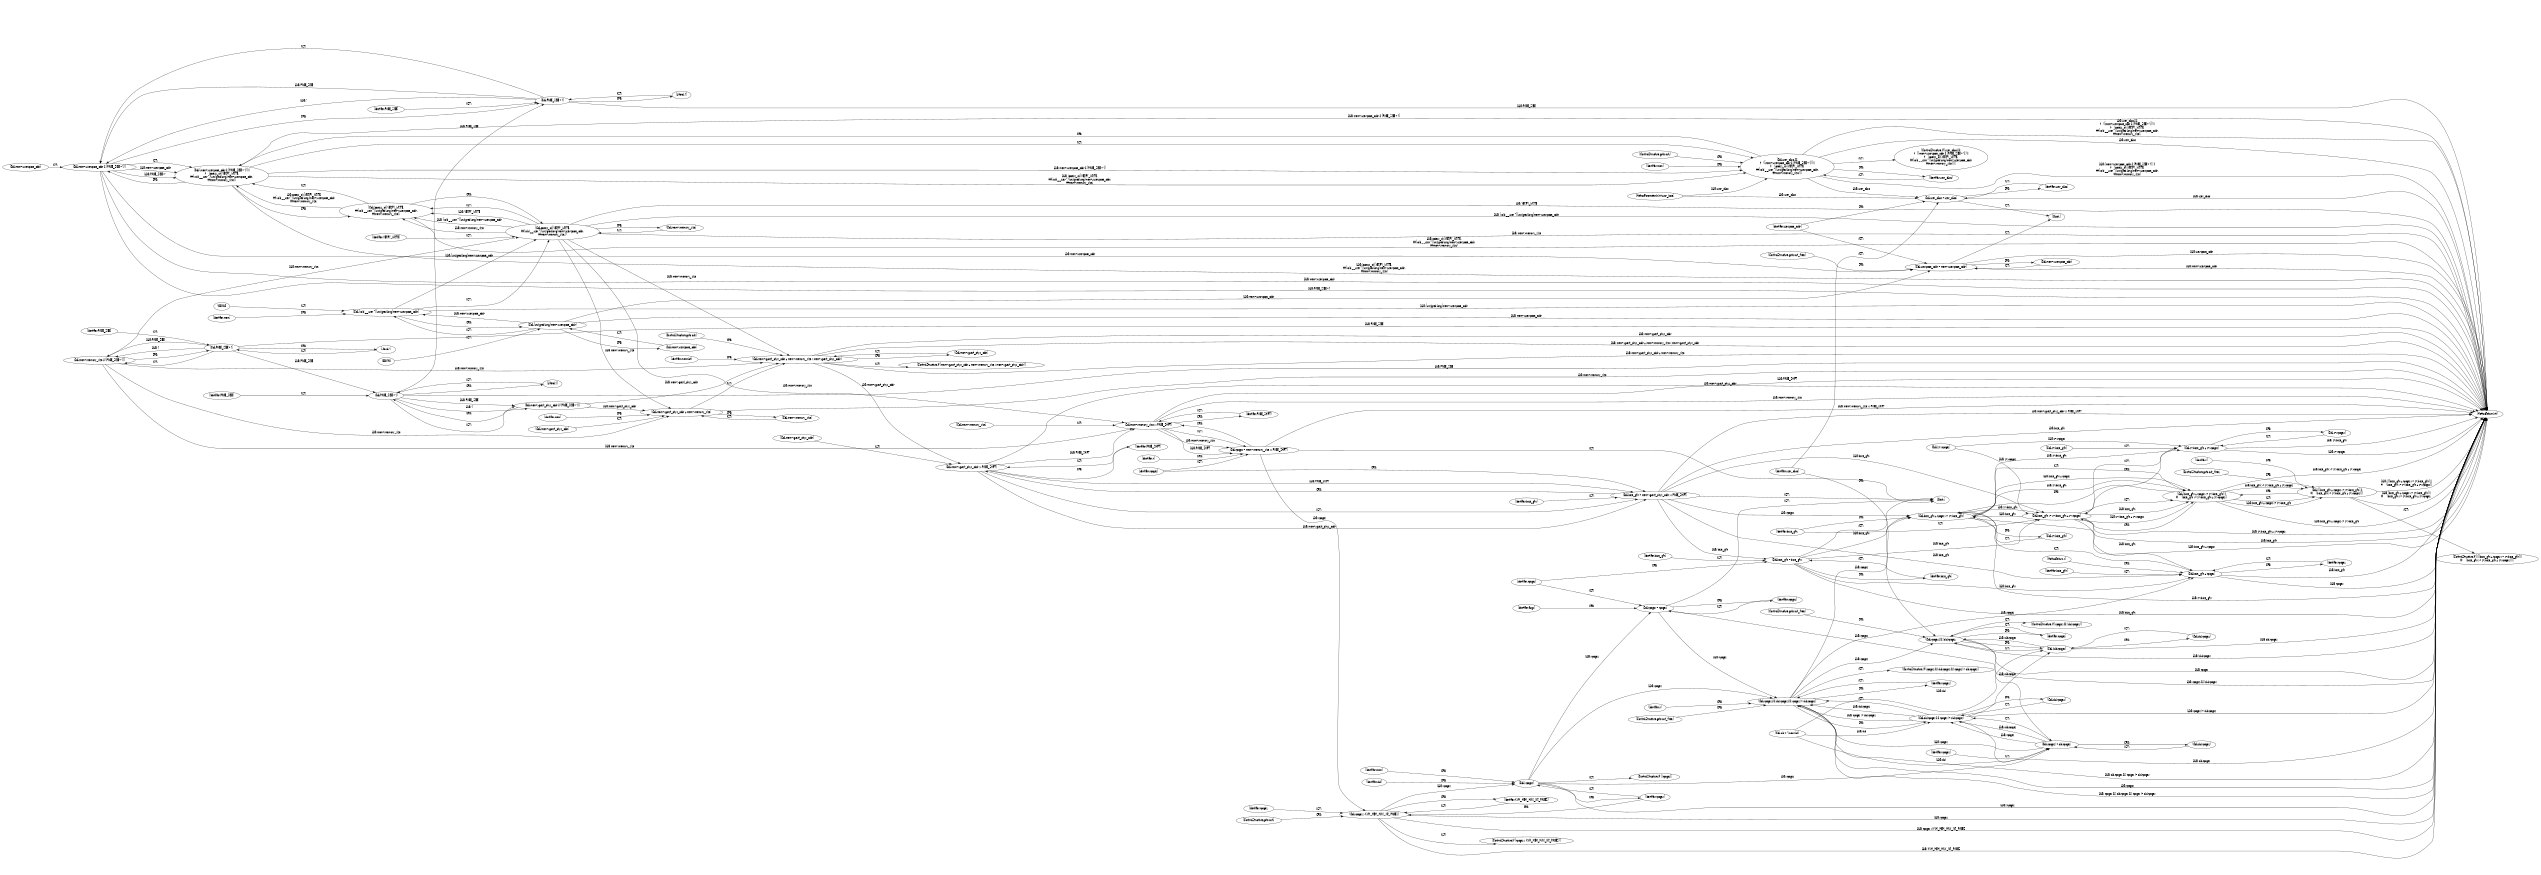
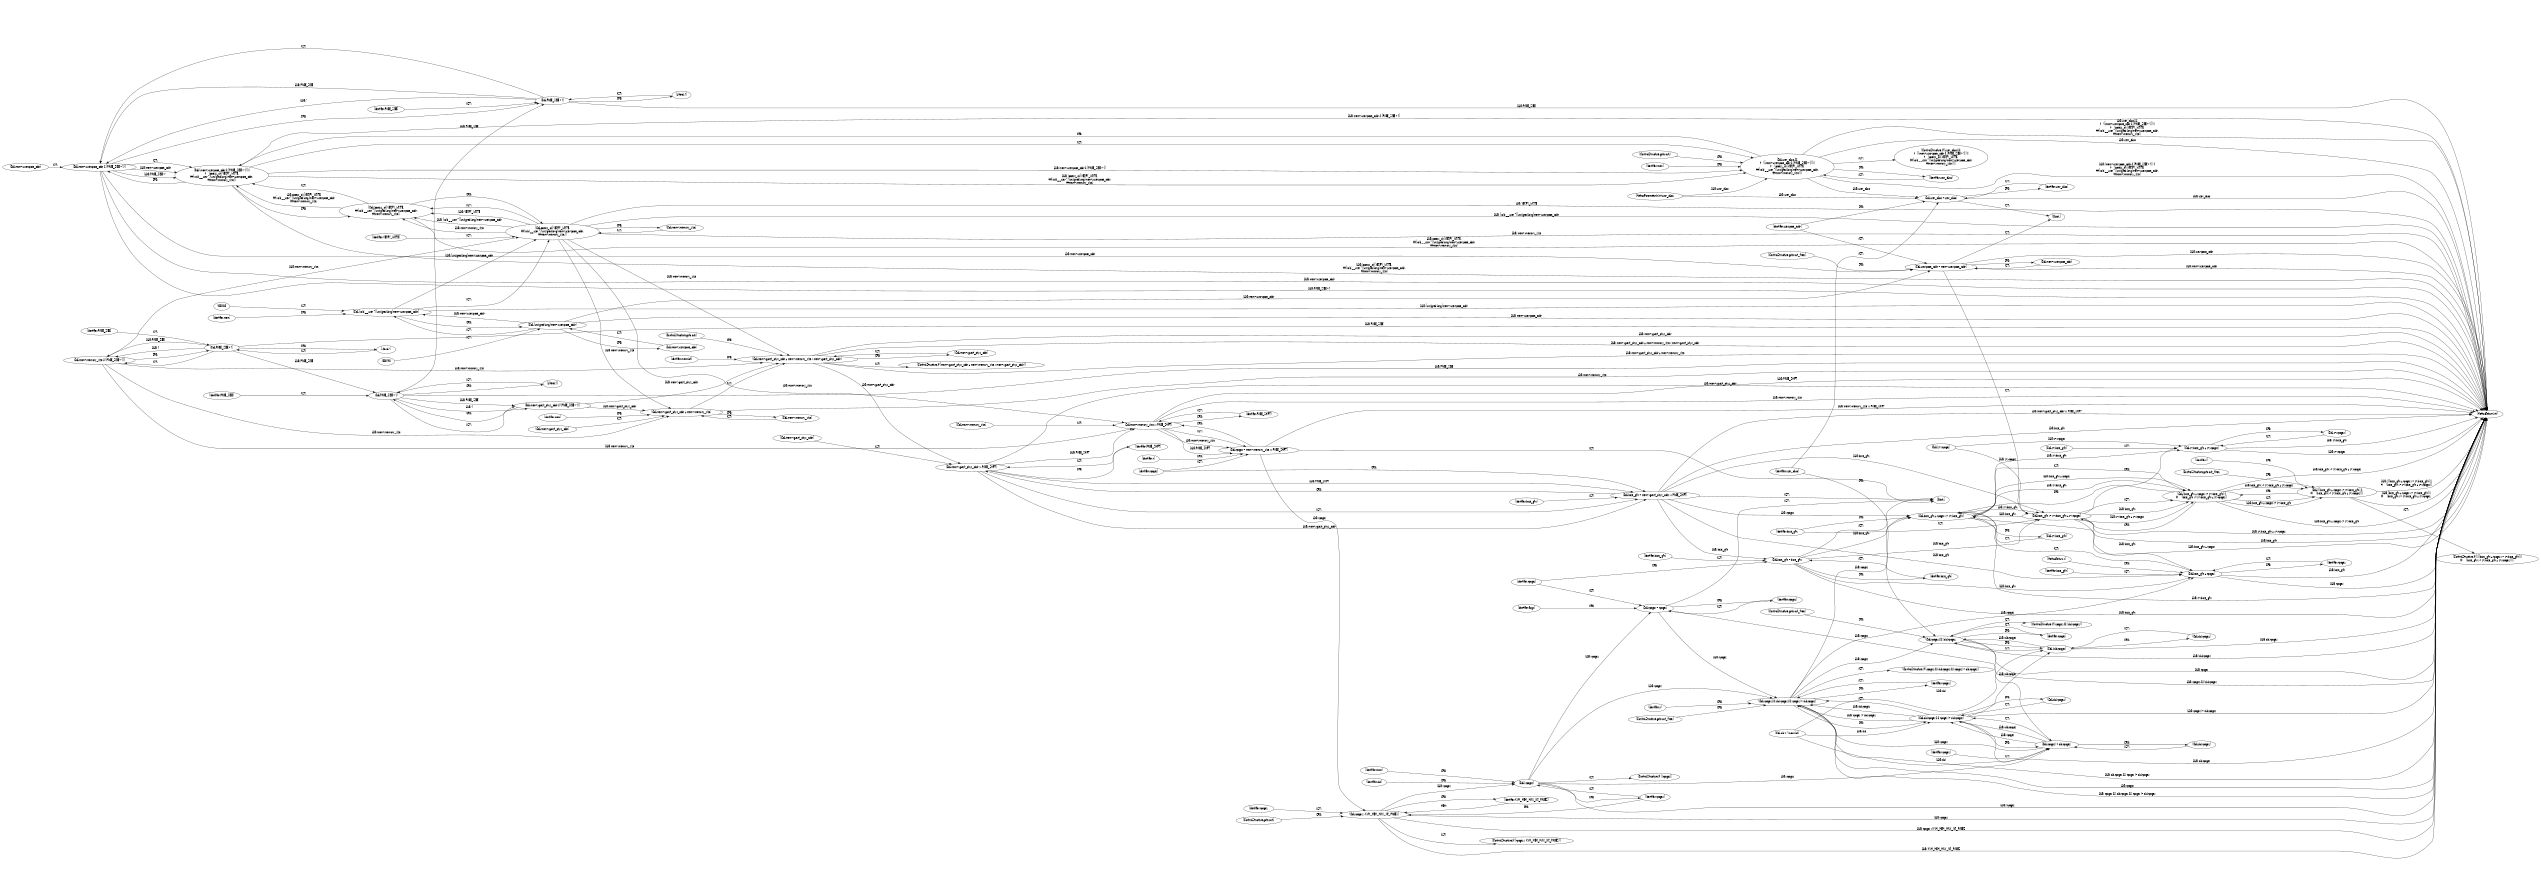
node "(MethodParameterIn,int user_base)": label "(MethodParameterIn,int user_base)" -> "(MethodParameterIn,int user_alloc)"
edge "(Call,s->base_gfn + s->npages)" -> "(Call,base_gfn >= s->base_gfn + s->npages)": now "(Call,userspace_addr = mem->userspace_addr)" -> "(Call,base_gfn >= s->base_gfn + s->npages)"
edge "(Call,old.npages && npages != old.npages)" -> "(Call,npages != old.npages)": added, label "CFG:"
edge "(Identifier,KVM_MEM_MAX_NR_PAGES)" -> "(Call,npages > KVM_MEM_MAX_NR_PAGES)": label "AST: " -> "MEM: "
